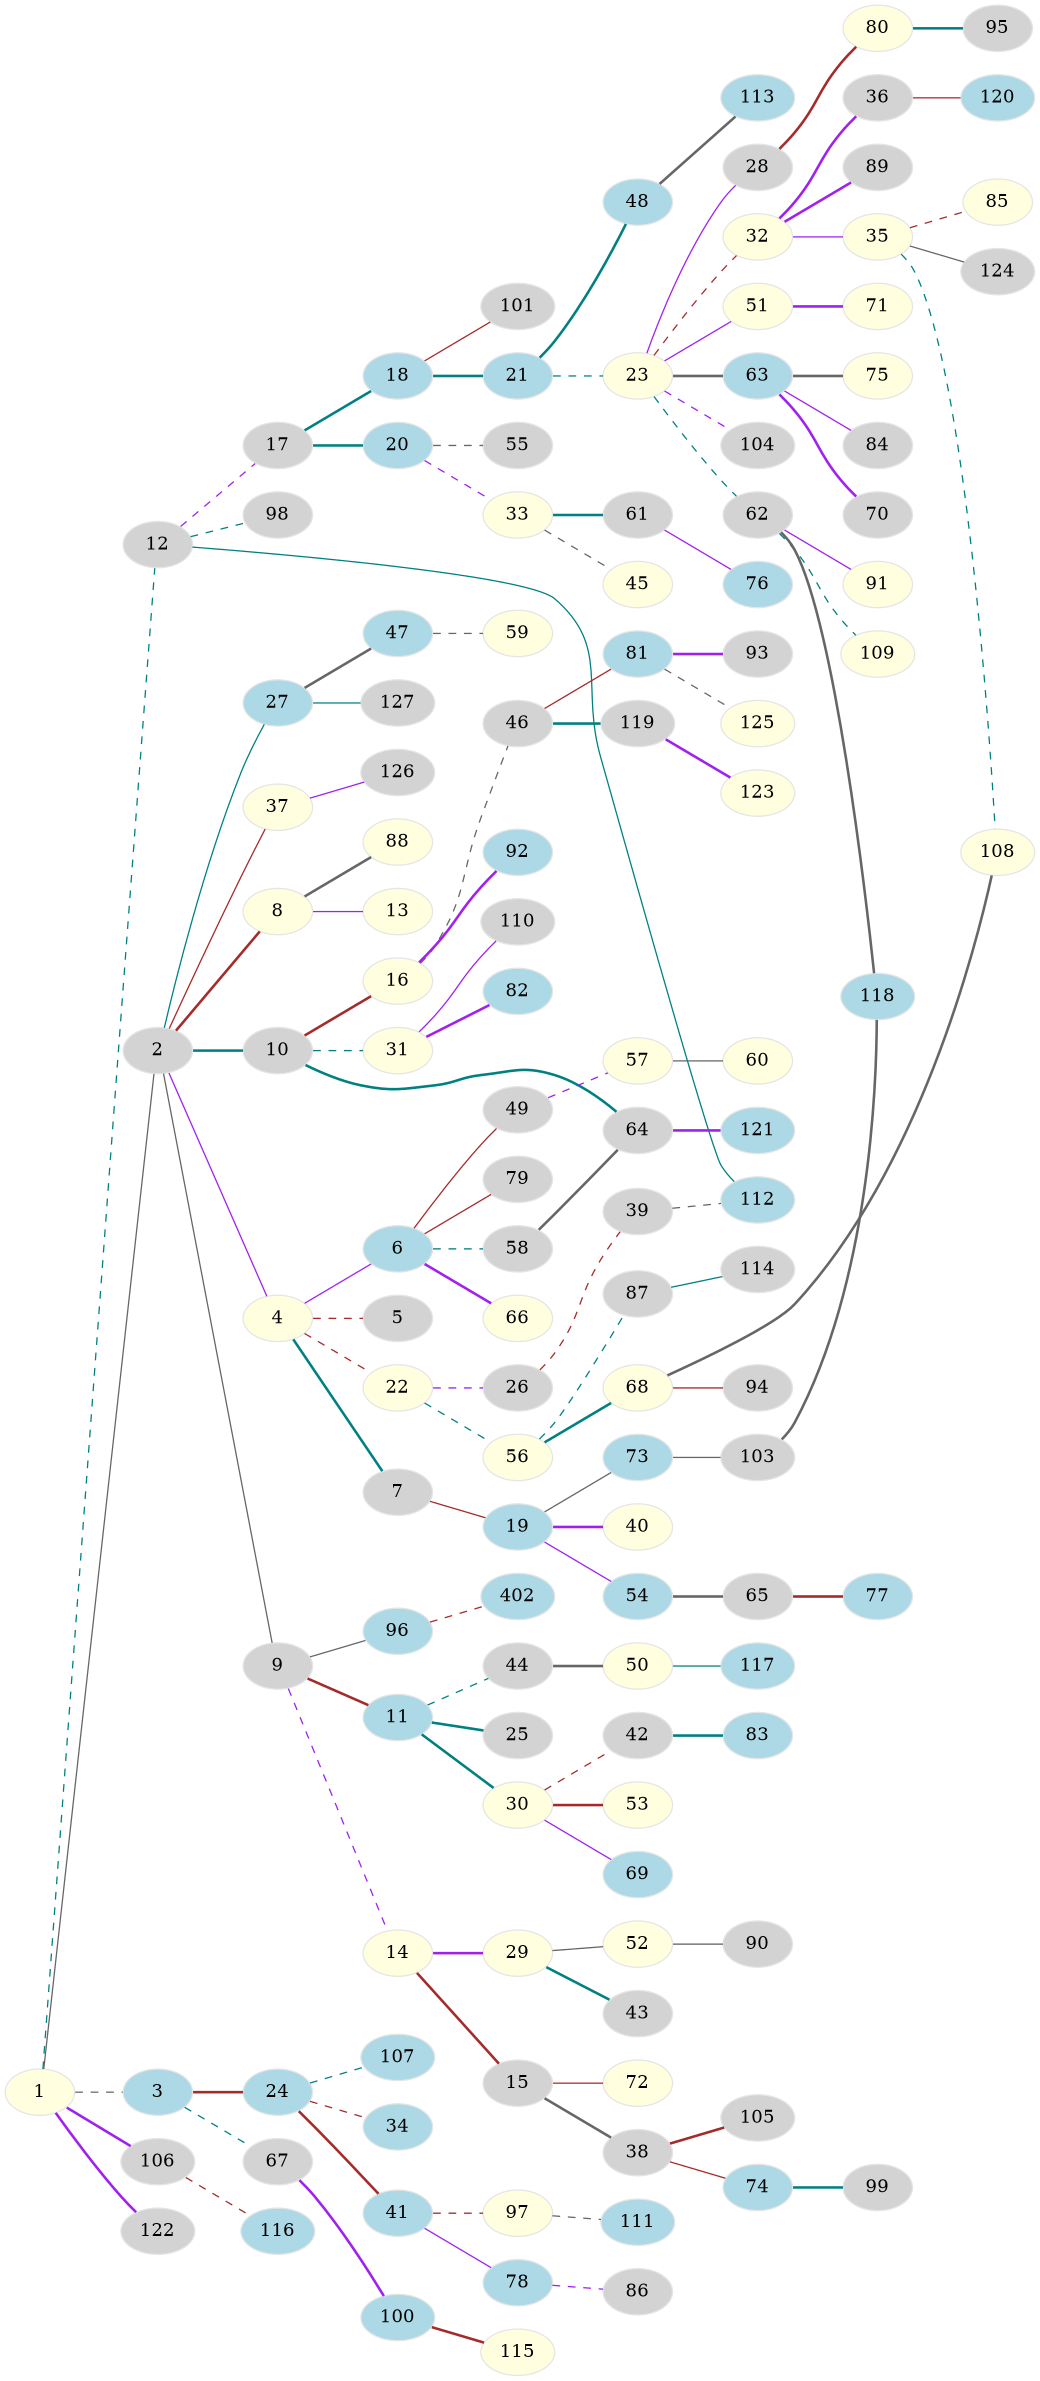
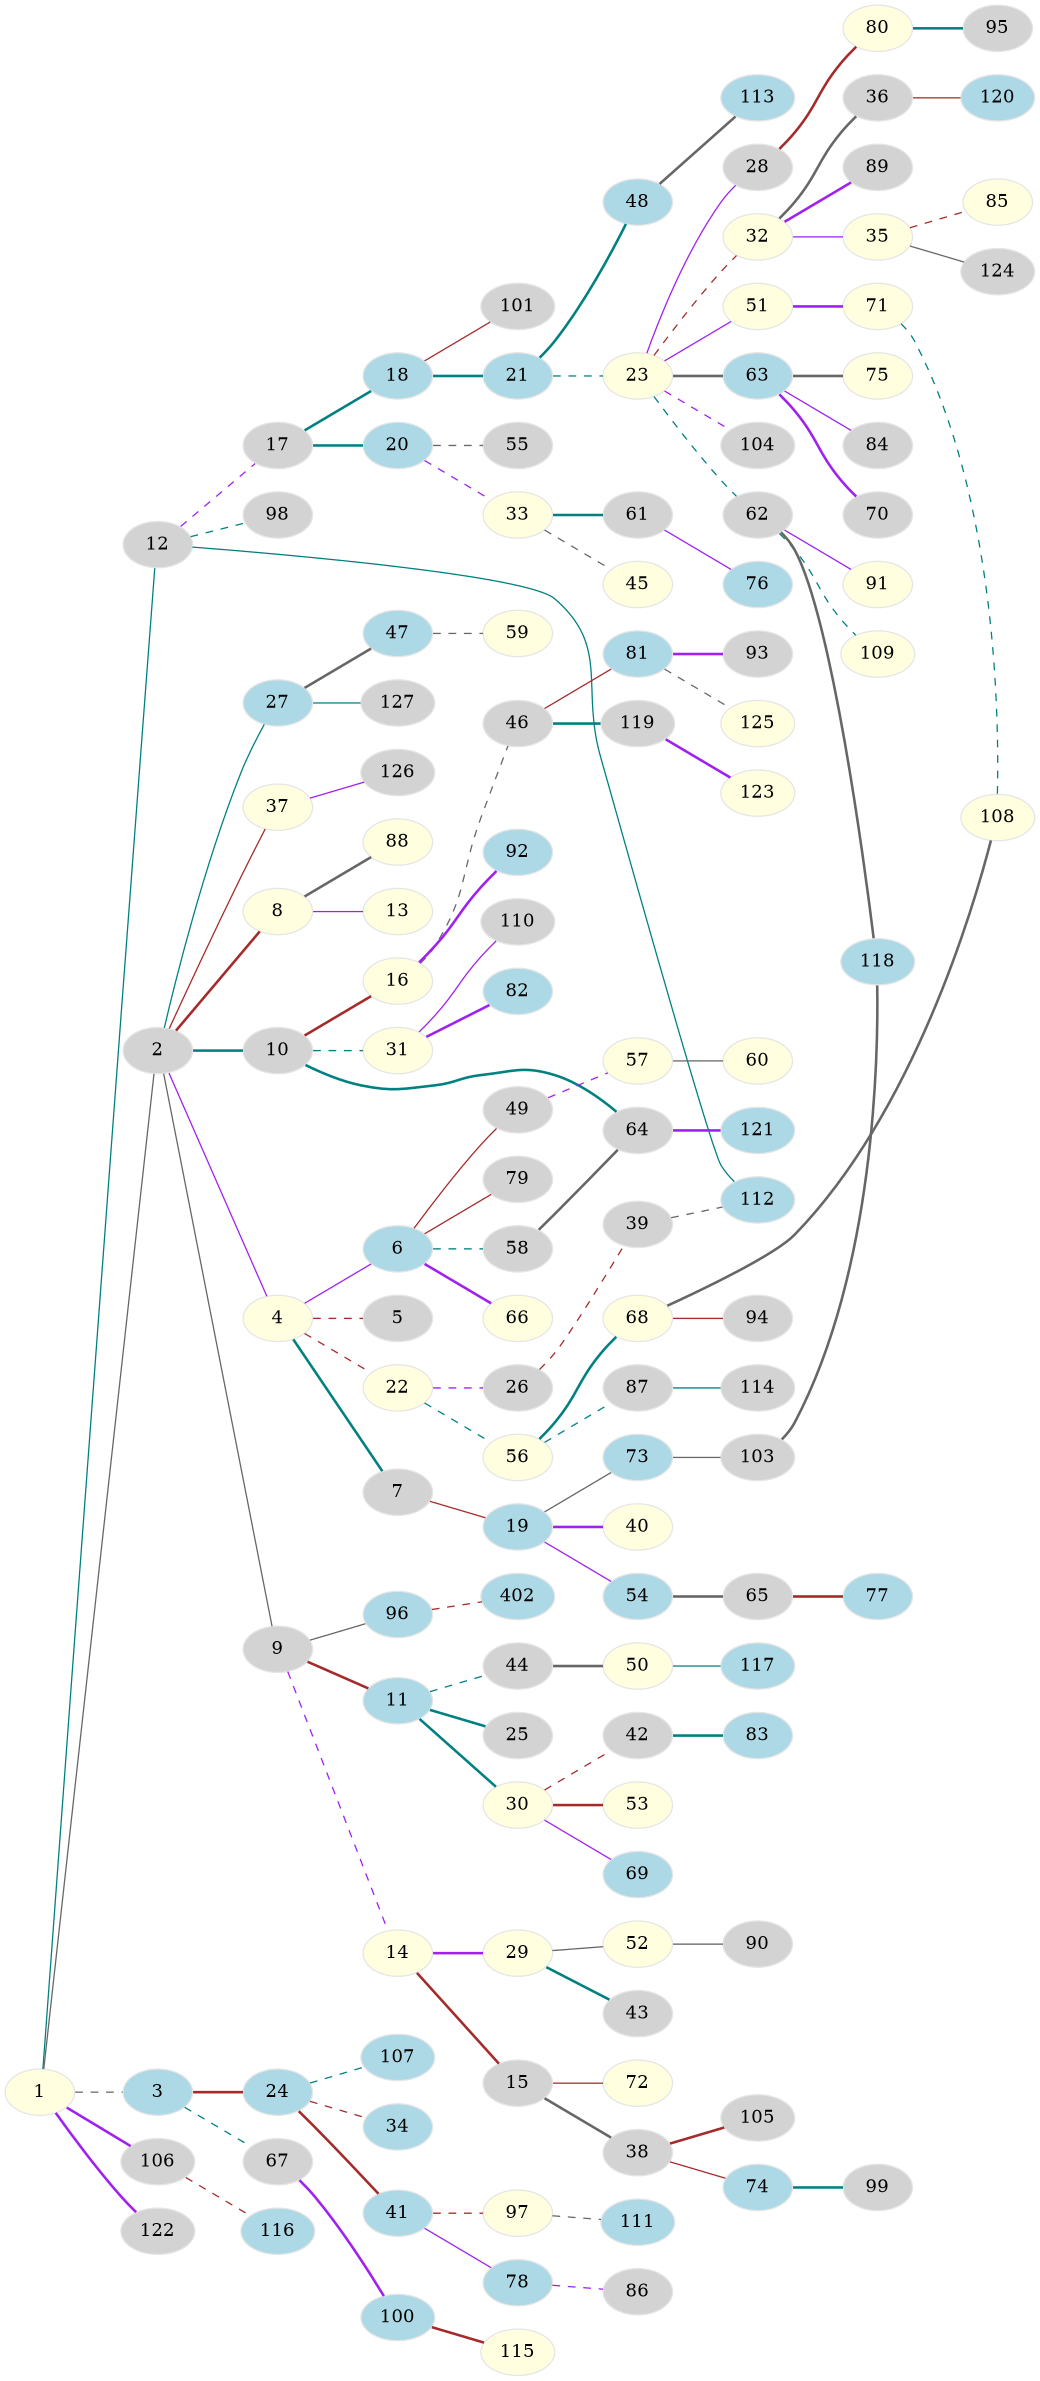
edge "36" -- "32": color purple -> gray40
edge "35" -- "108": now "71" -- "108"
edge "12" -- "1": style dashed -> solid
